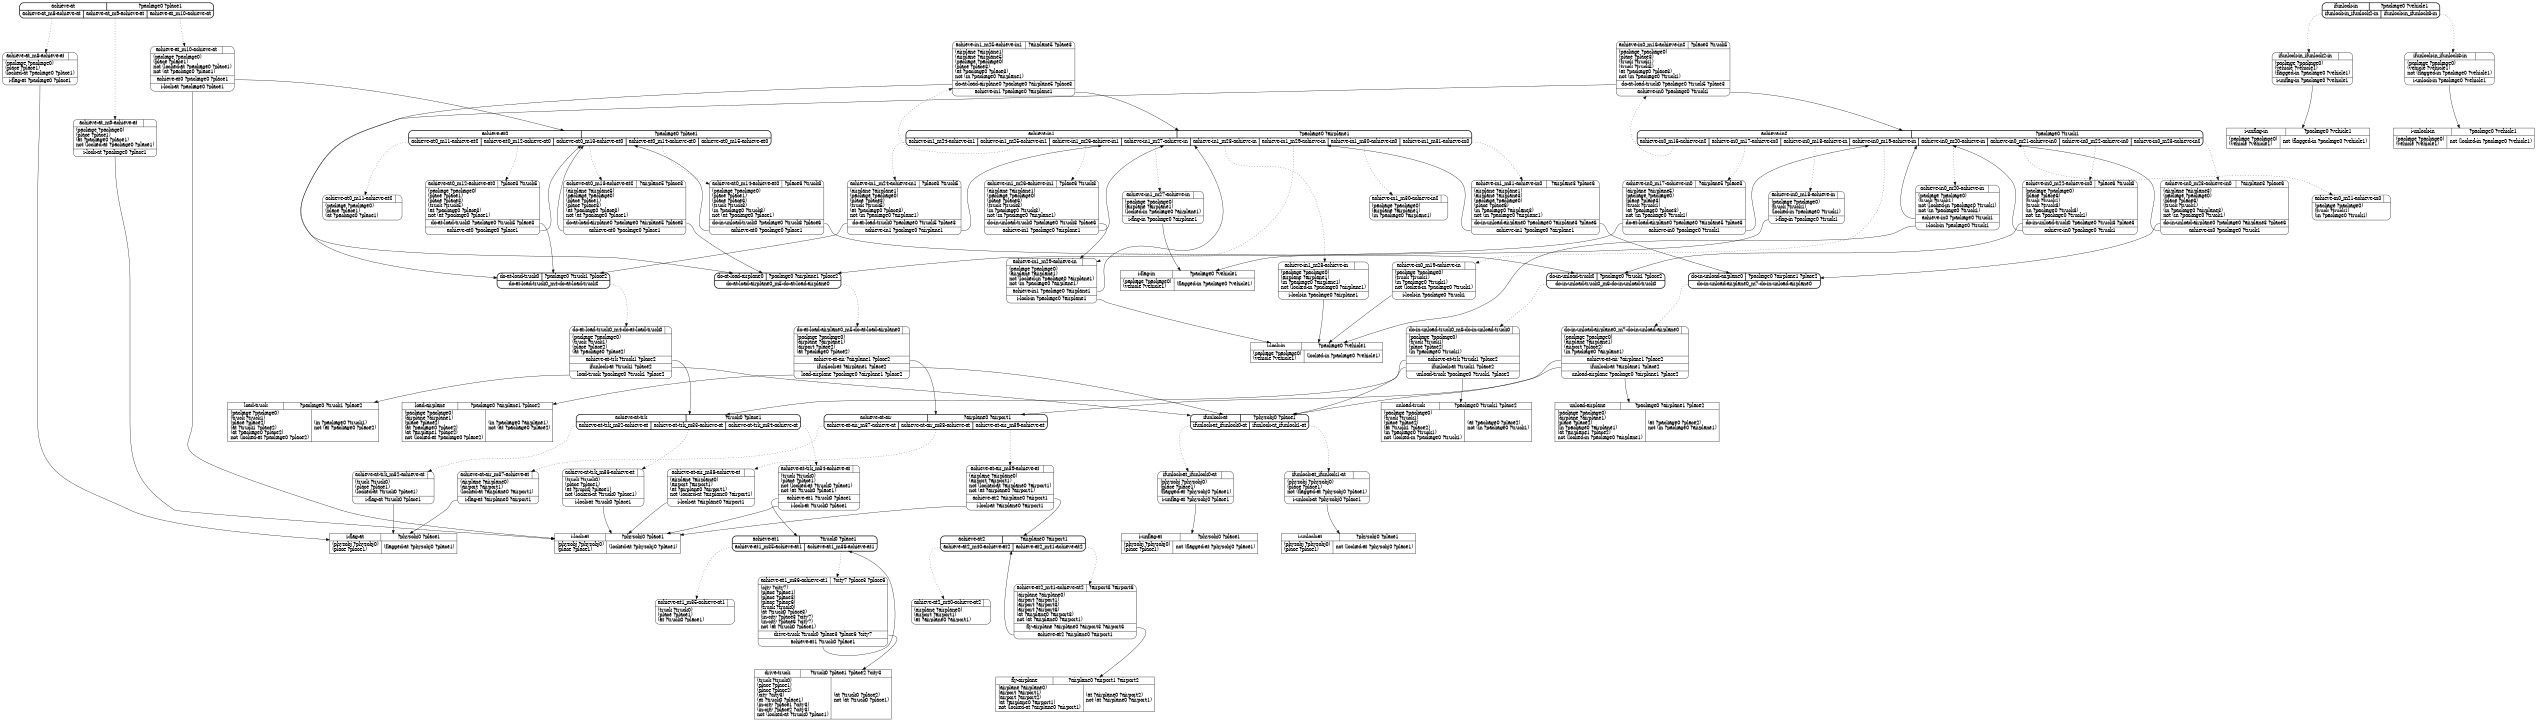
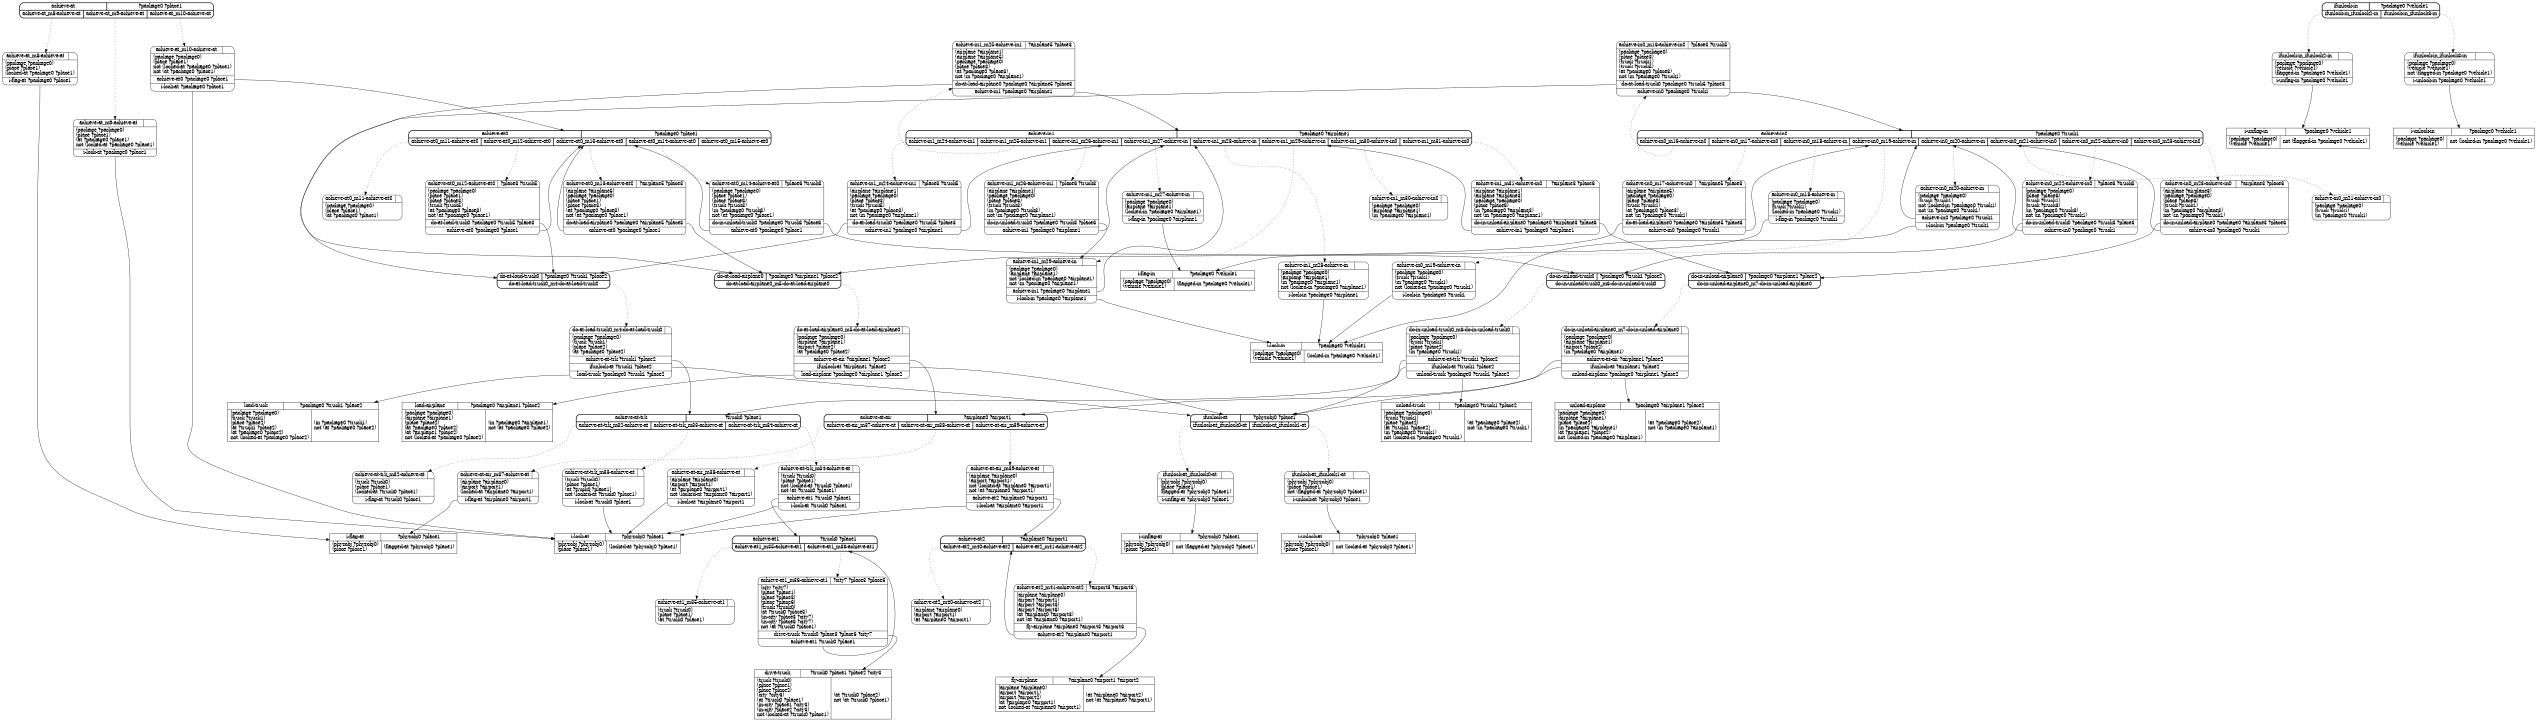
edge "achieve-at-trk_m32-achieve-at" -> "i-flag-at": removed
